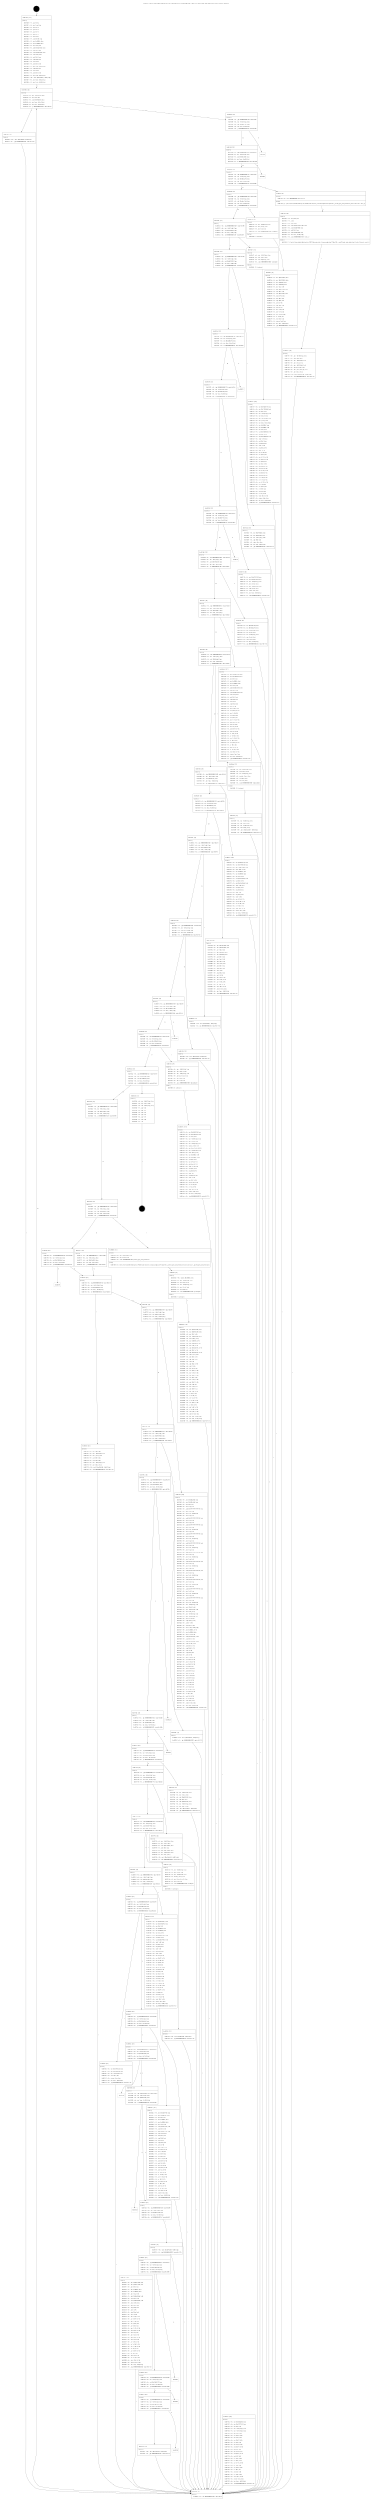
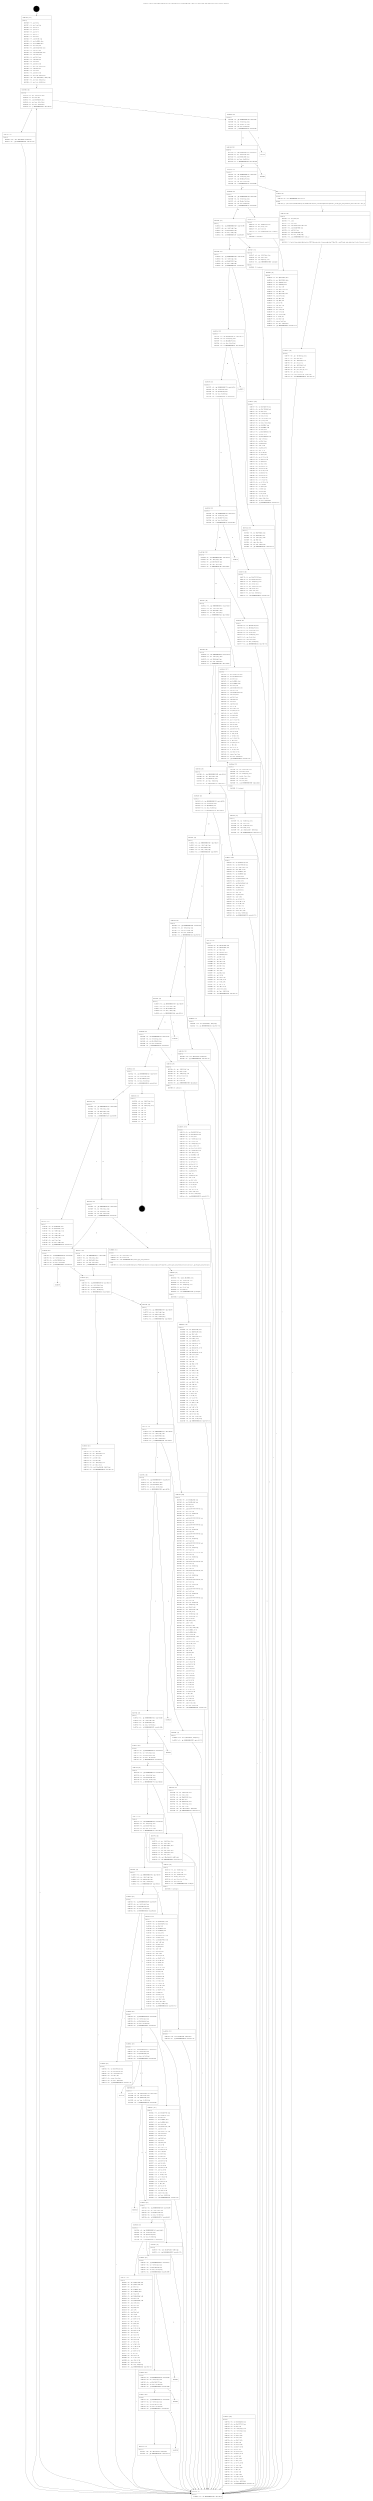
node "0x401da7 [36]": added
node "0x4018c0 [28]": added
